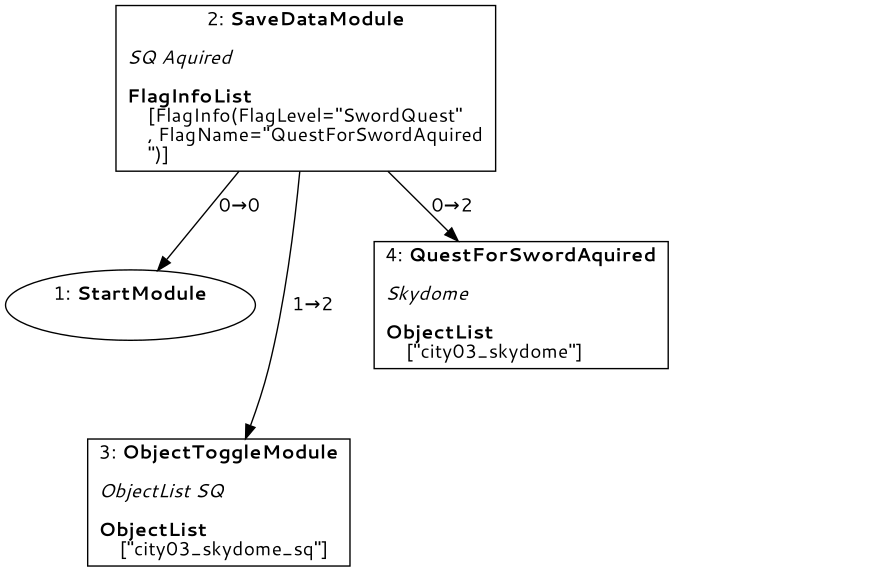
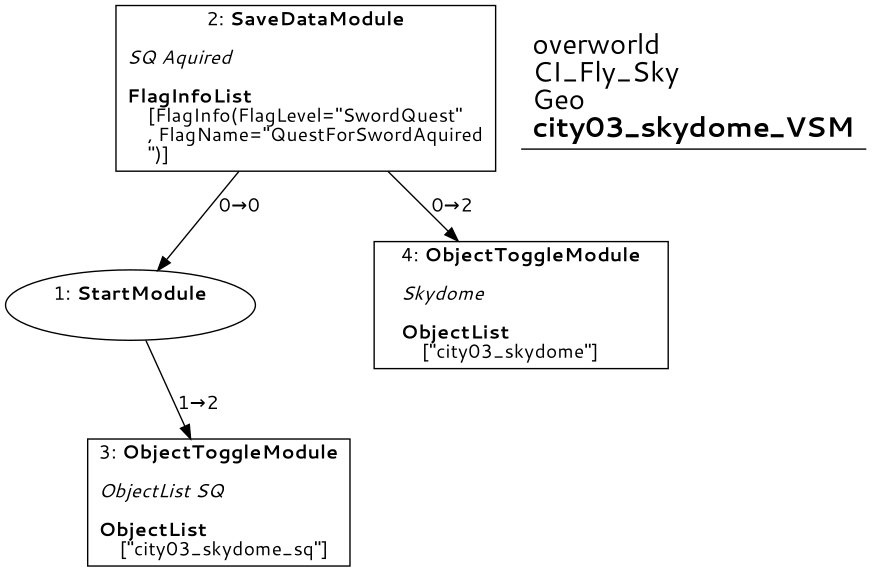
node "overworld": added
node "4:": text "QuestForSwordAquired" -> "ObjectToggleModule"
edge "2:" -> "3:": now "1:" -> "3:"
